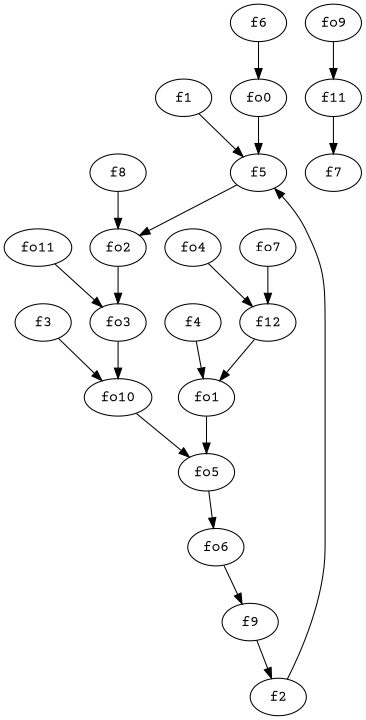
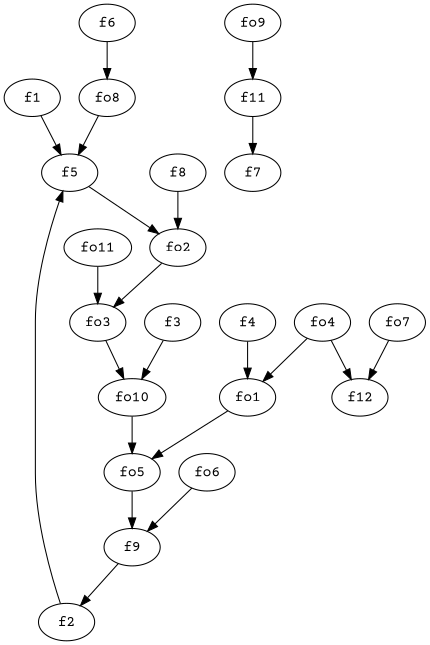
node "fo0": label "fo0" -> "fo8"
edge "f12" -> "fo1": now "fo4" -> "fo1"
edge "fo5" -> "fo6": now "fo5" -> "f9"
